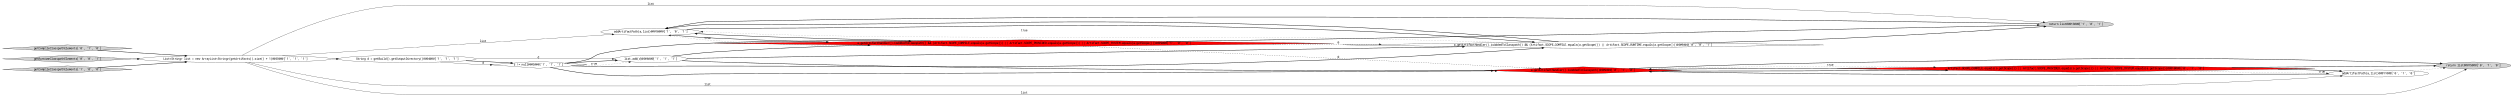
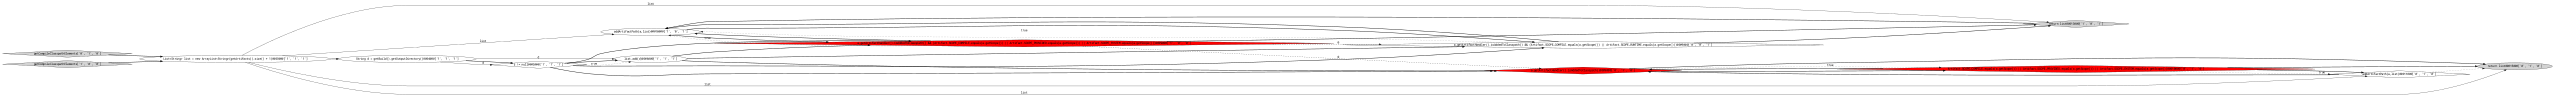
node "return list@@@13@@@['1', '0', '1']": shape ellipse -> diamond
node "getRuntimeClasspathElements['0', '0', '1']": removed
node "addArtifactPath(a,list)@@@11@@@['0', '1', '0']": shape ellipse -> diamond
